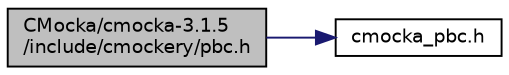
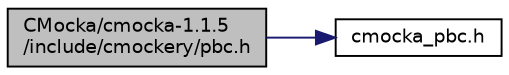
node "CMocka/cmocka-3.1.5 /include/cmockery/pbc.h": label "CMocka/cmocka-3.1.5 /include/cmockery/pbc.h" -> "CMocka/cmocka-1.1.5 /include/cmockery/pbc.h"
